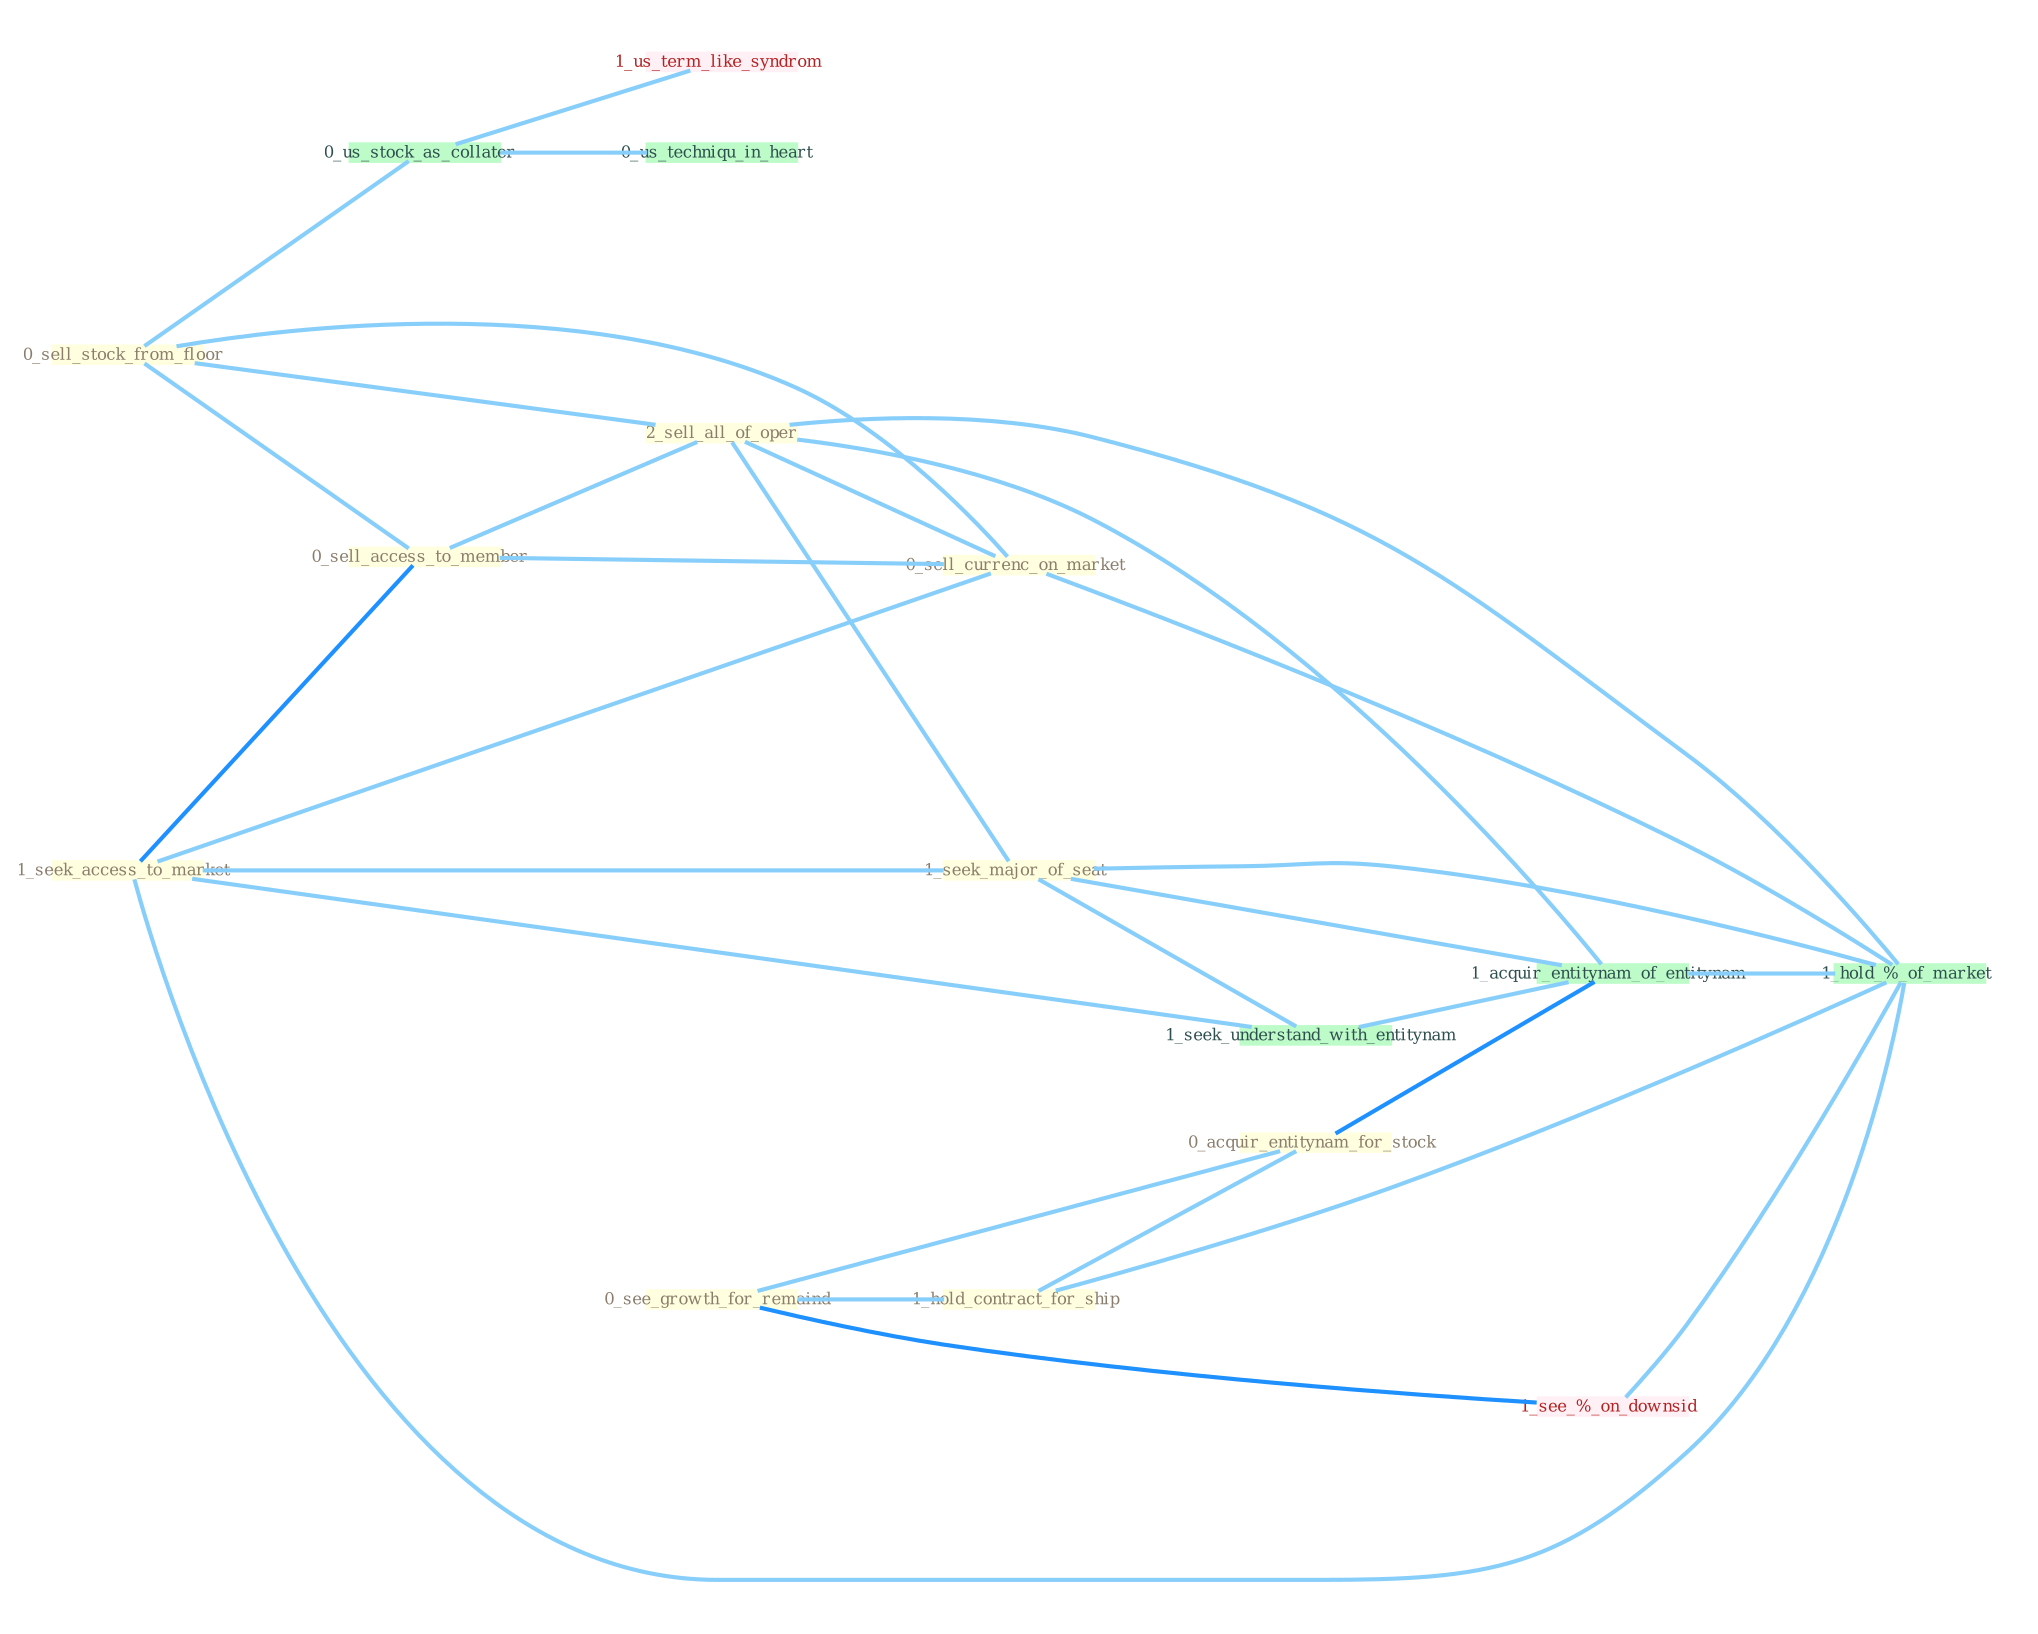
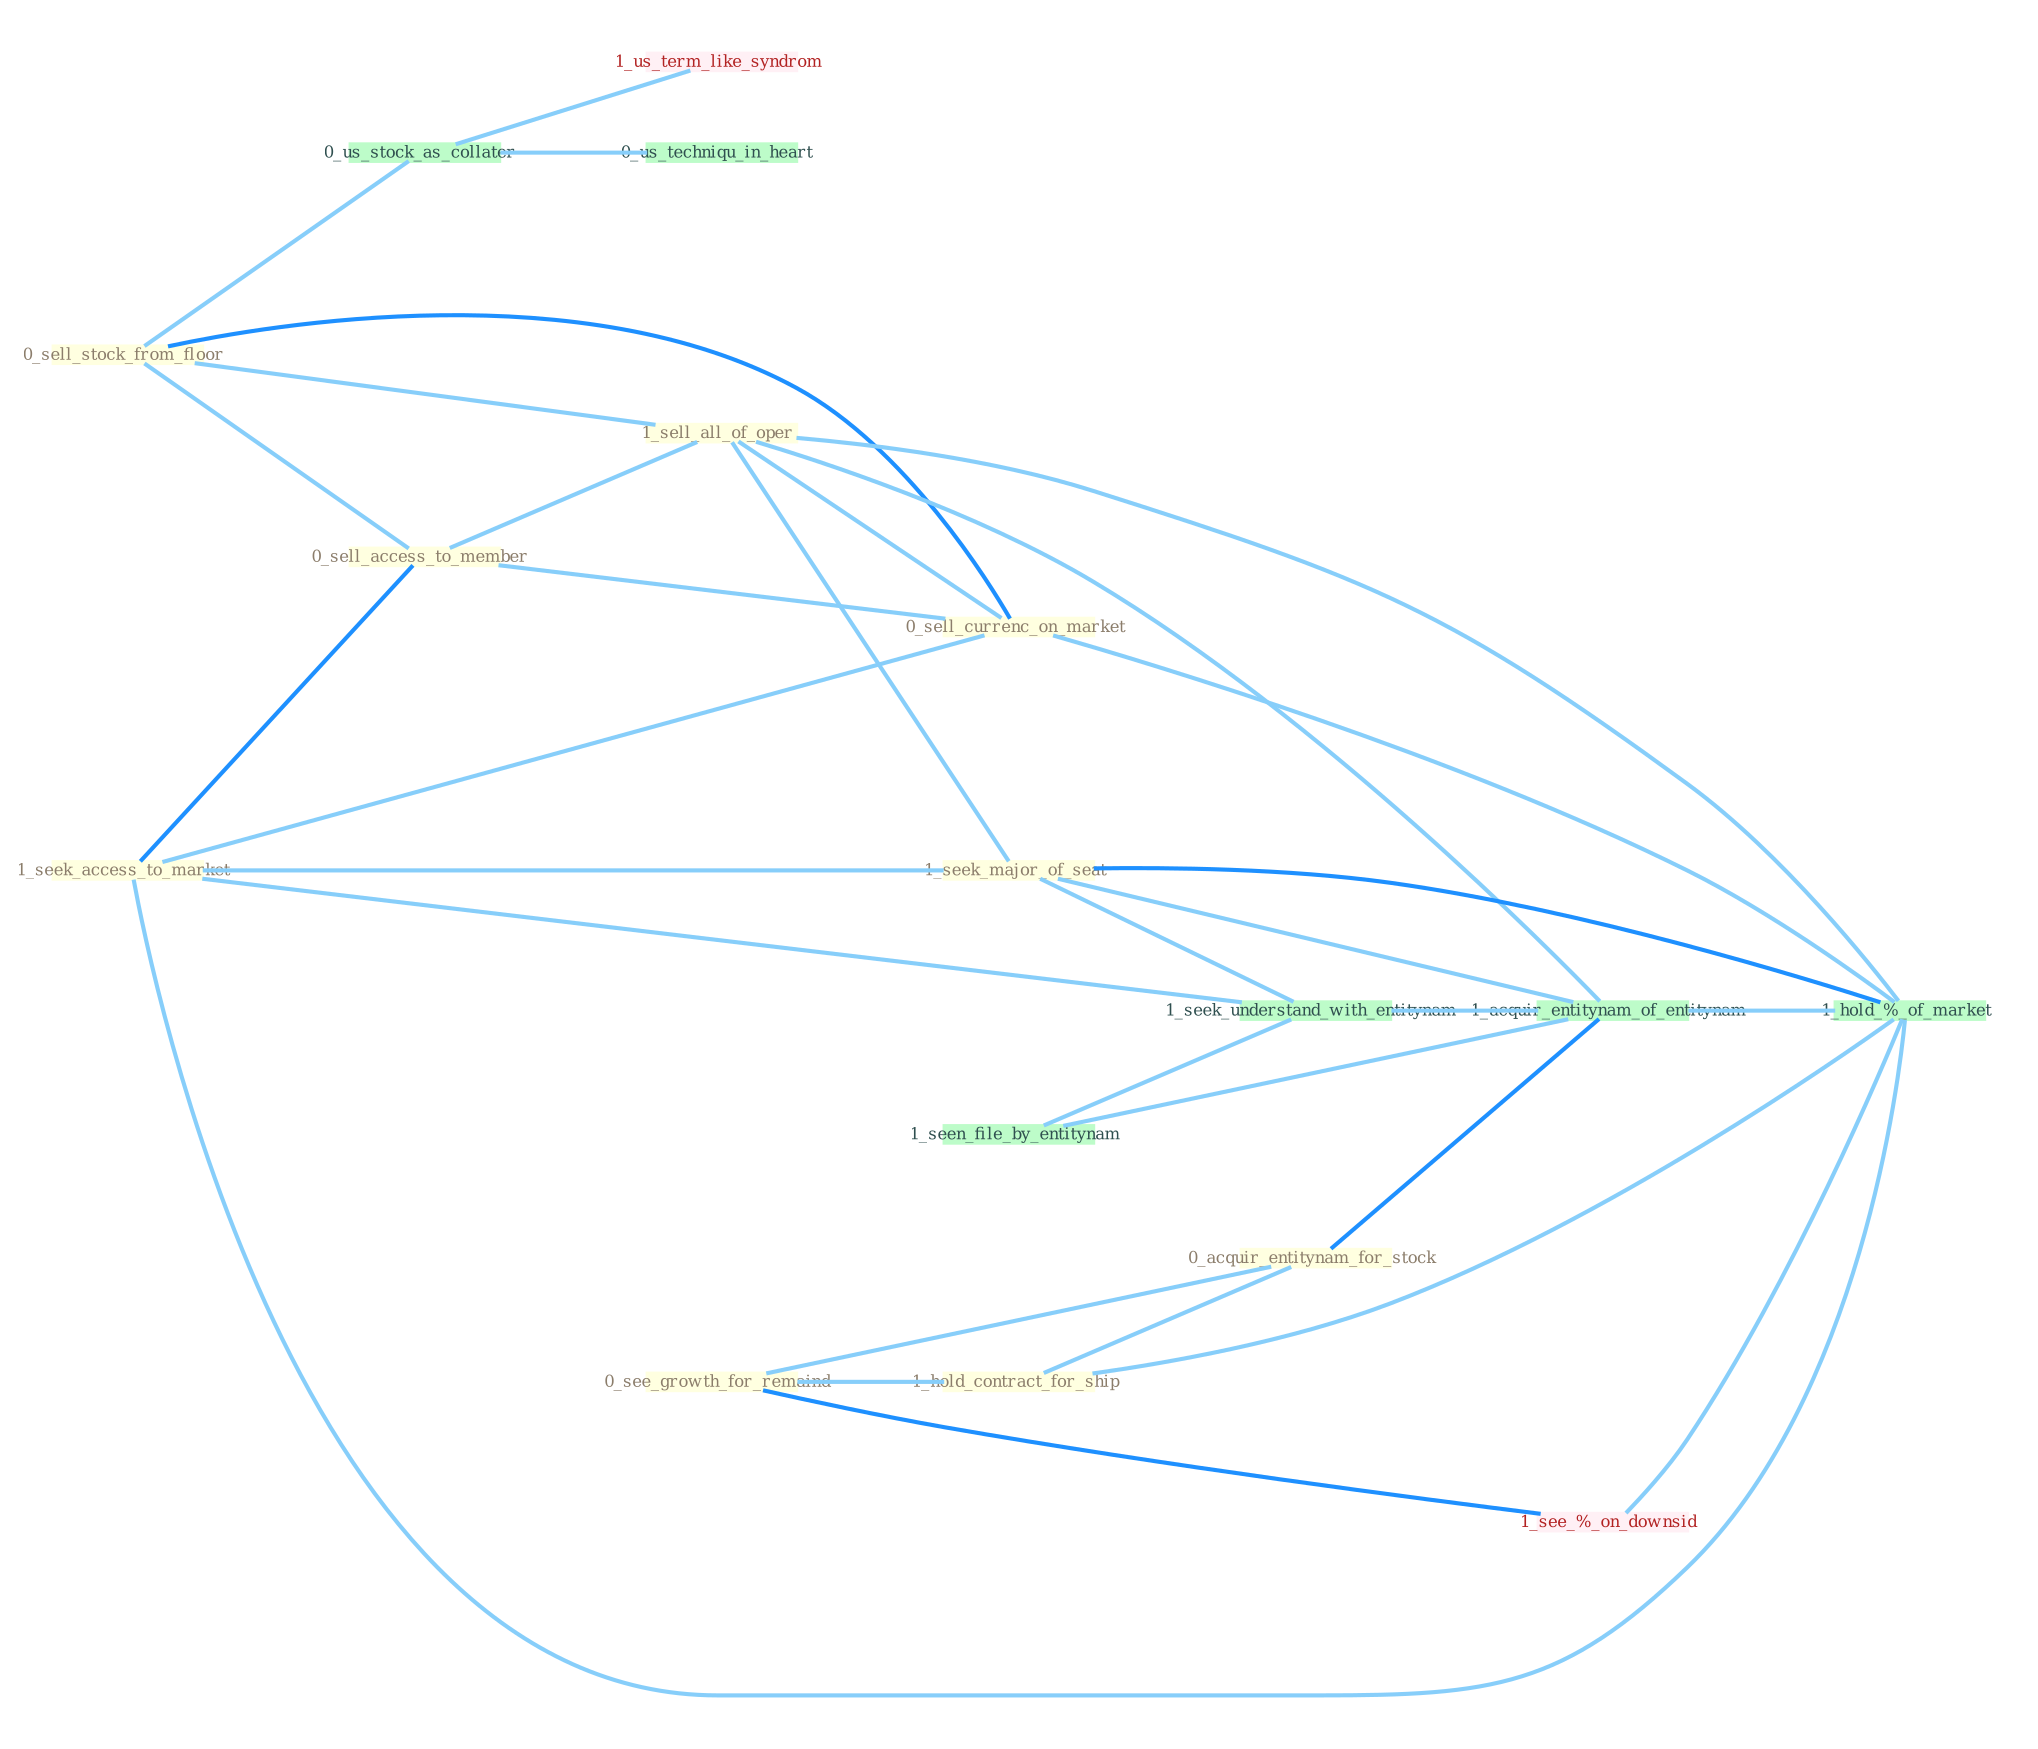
edge "0_sell_stock_from_floor" -- "0_sell_currenc_on_market": color #87cefa -> #1e90ff
node "2_sell_all_of_oper": label "2_sell_all_of_oper" -> "1_sell_all_of_oper"
edge "1_seek_major_of_seat" -- "1_hold_%_of_market": color #87cefa -> #1e90ff
node "1_seen_file_by_entitynam": added
